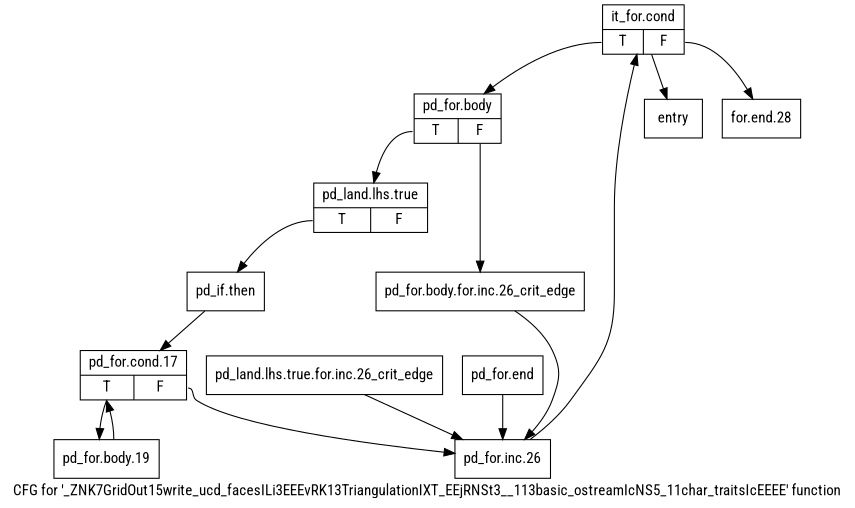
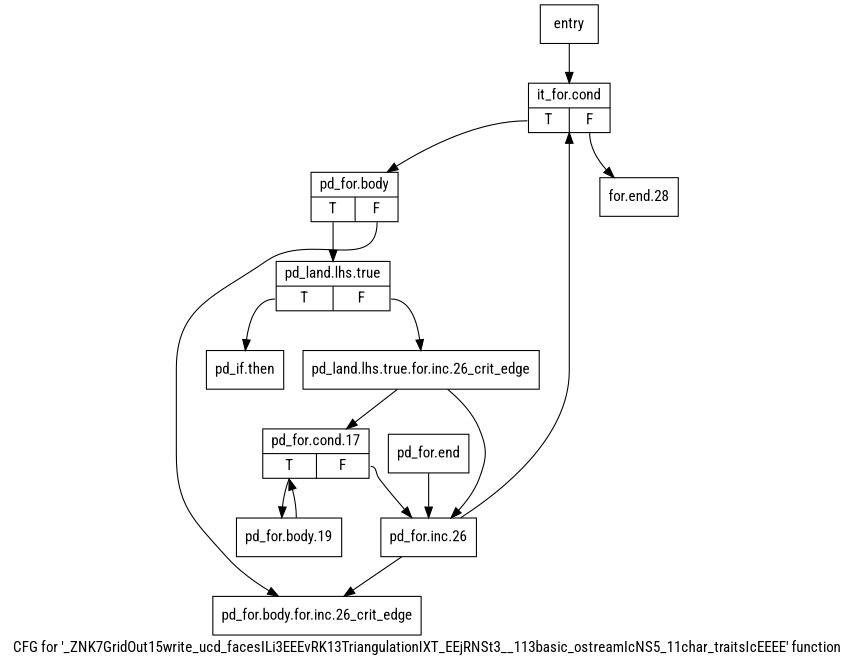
edge "it_for.cond" -> "entry": reversed
edge "pd_land.lhs.true" -> "pd_land.lhs.true.for.inc.26_crit_edge": added
edge "pd_if.then" -> "pd_for.cond.17": now "pd_land.lhs.true.for.inc.26_crit_edge" -> "pd_for.cond.17"
edge "pd_for.body.for.inc.26_crit_edge" -> "pd_for.inc.26": reversed
